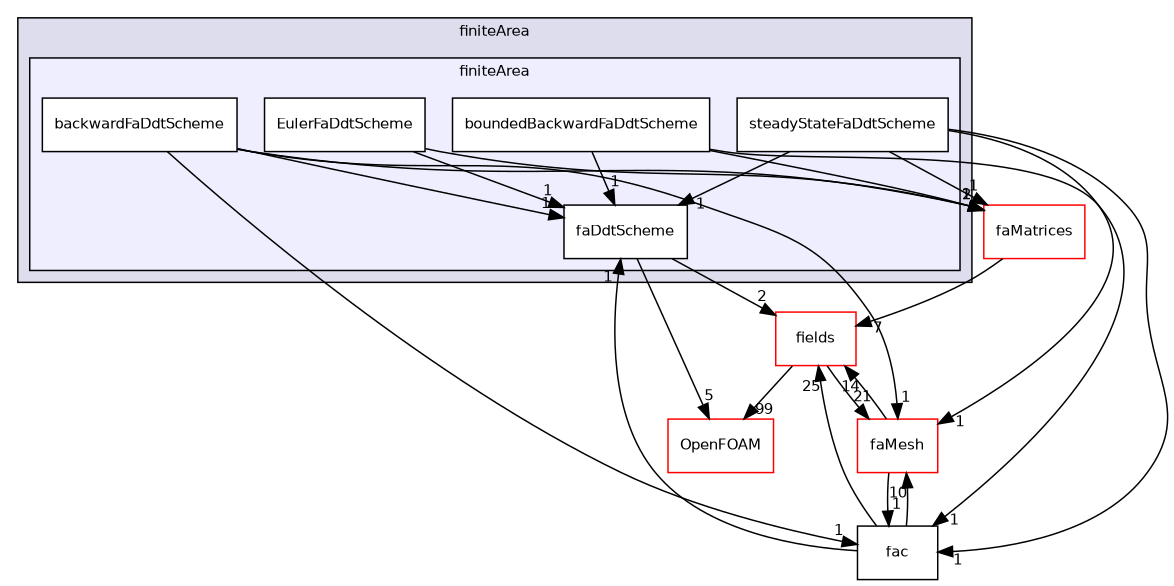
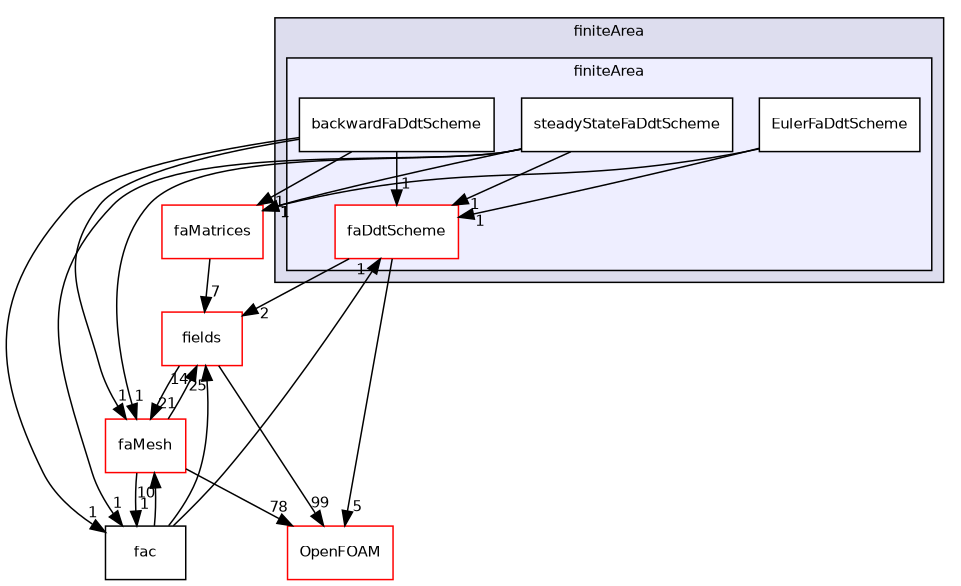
node "boundedBackwardFaDdtScheme": removed
node "faDdtScheme": color black -> red
edge "faMesh" -> "OpenFOAM": added
